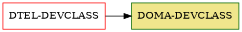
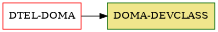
node "DTEL-DEVCLASS": label "DTEL-DEVCLASS" -> "DTEL-DOMA"
